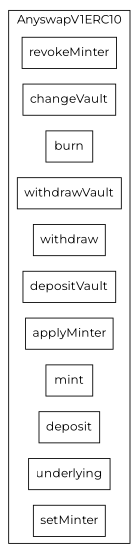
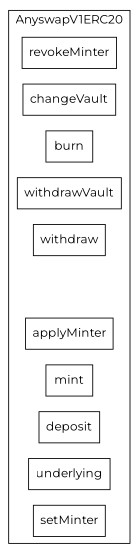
cluster "AnyswapV1ERC10": label "AnyswapV1ERC10" -> "AnyswapV1ERC20"
node "depositVault": removed
